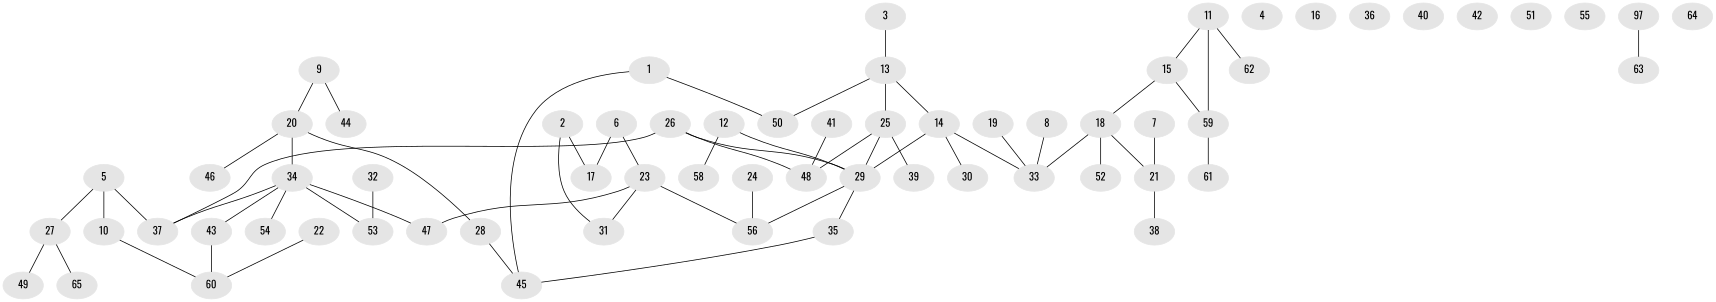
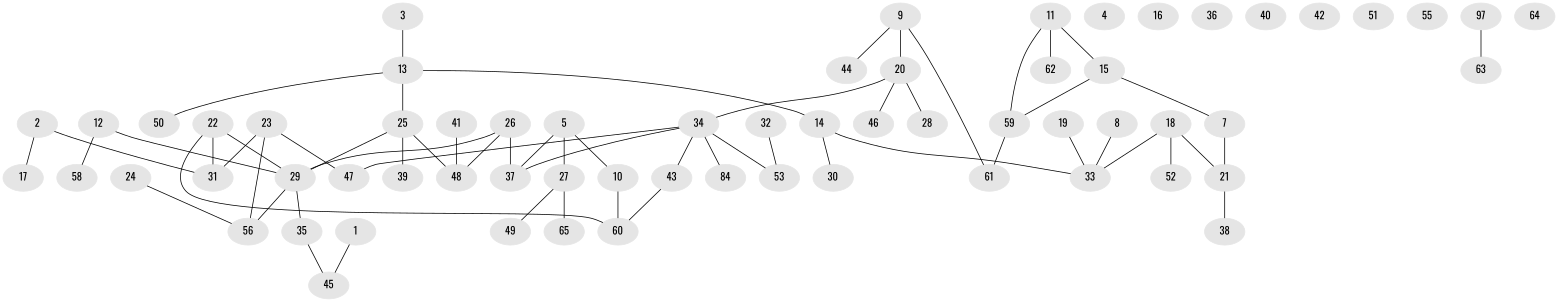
edge "9" -- "61": added
edge "1" -- "50": removed
edge "15" -- "18": now "15" -- "7"
node "6": removed
edge "14" -- "29": now "22" -- "29"
edge "22" -- "31": added
node "54": label "54" -> "84"
edge "28" -- "45": removed
